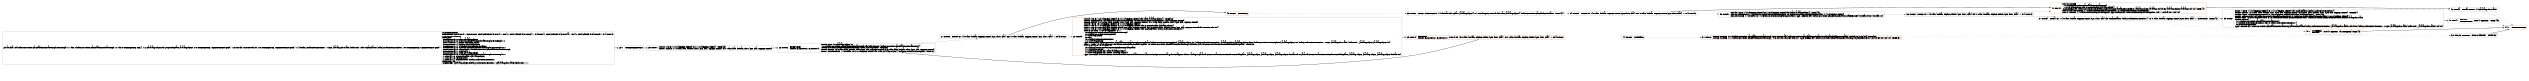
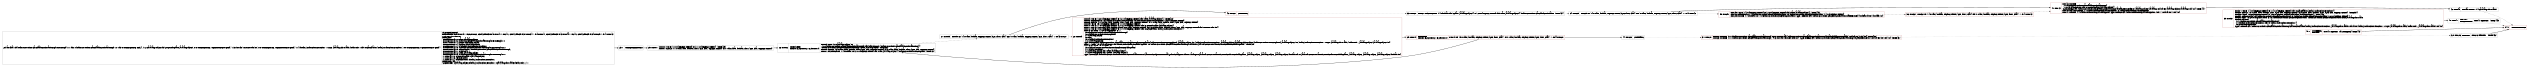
node "37: 0x0034": removed
edge "29: 0x001d" -> "44: 0x0020": added
node "26: 0x0002": text "EDGE_START" -> "LOOP_START"
node "28: 0x000b": text "(r11 I:java.lang.Object)" -> "(r11 I:java.jvm.Object)"
